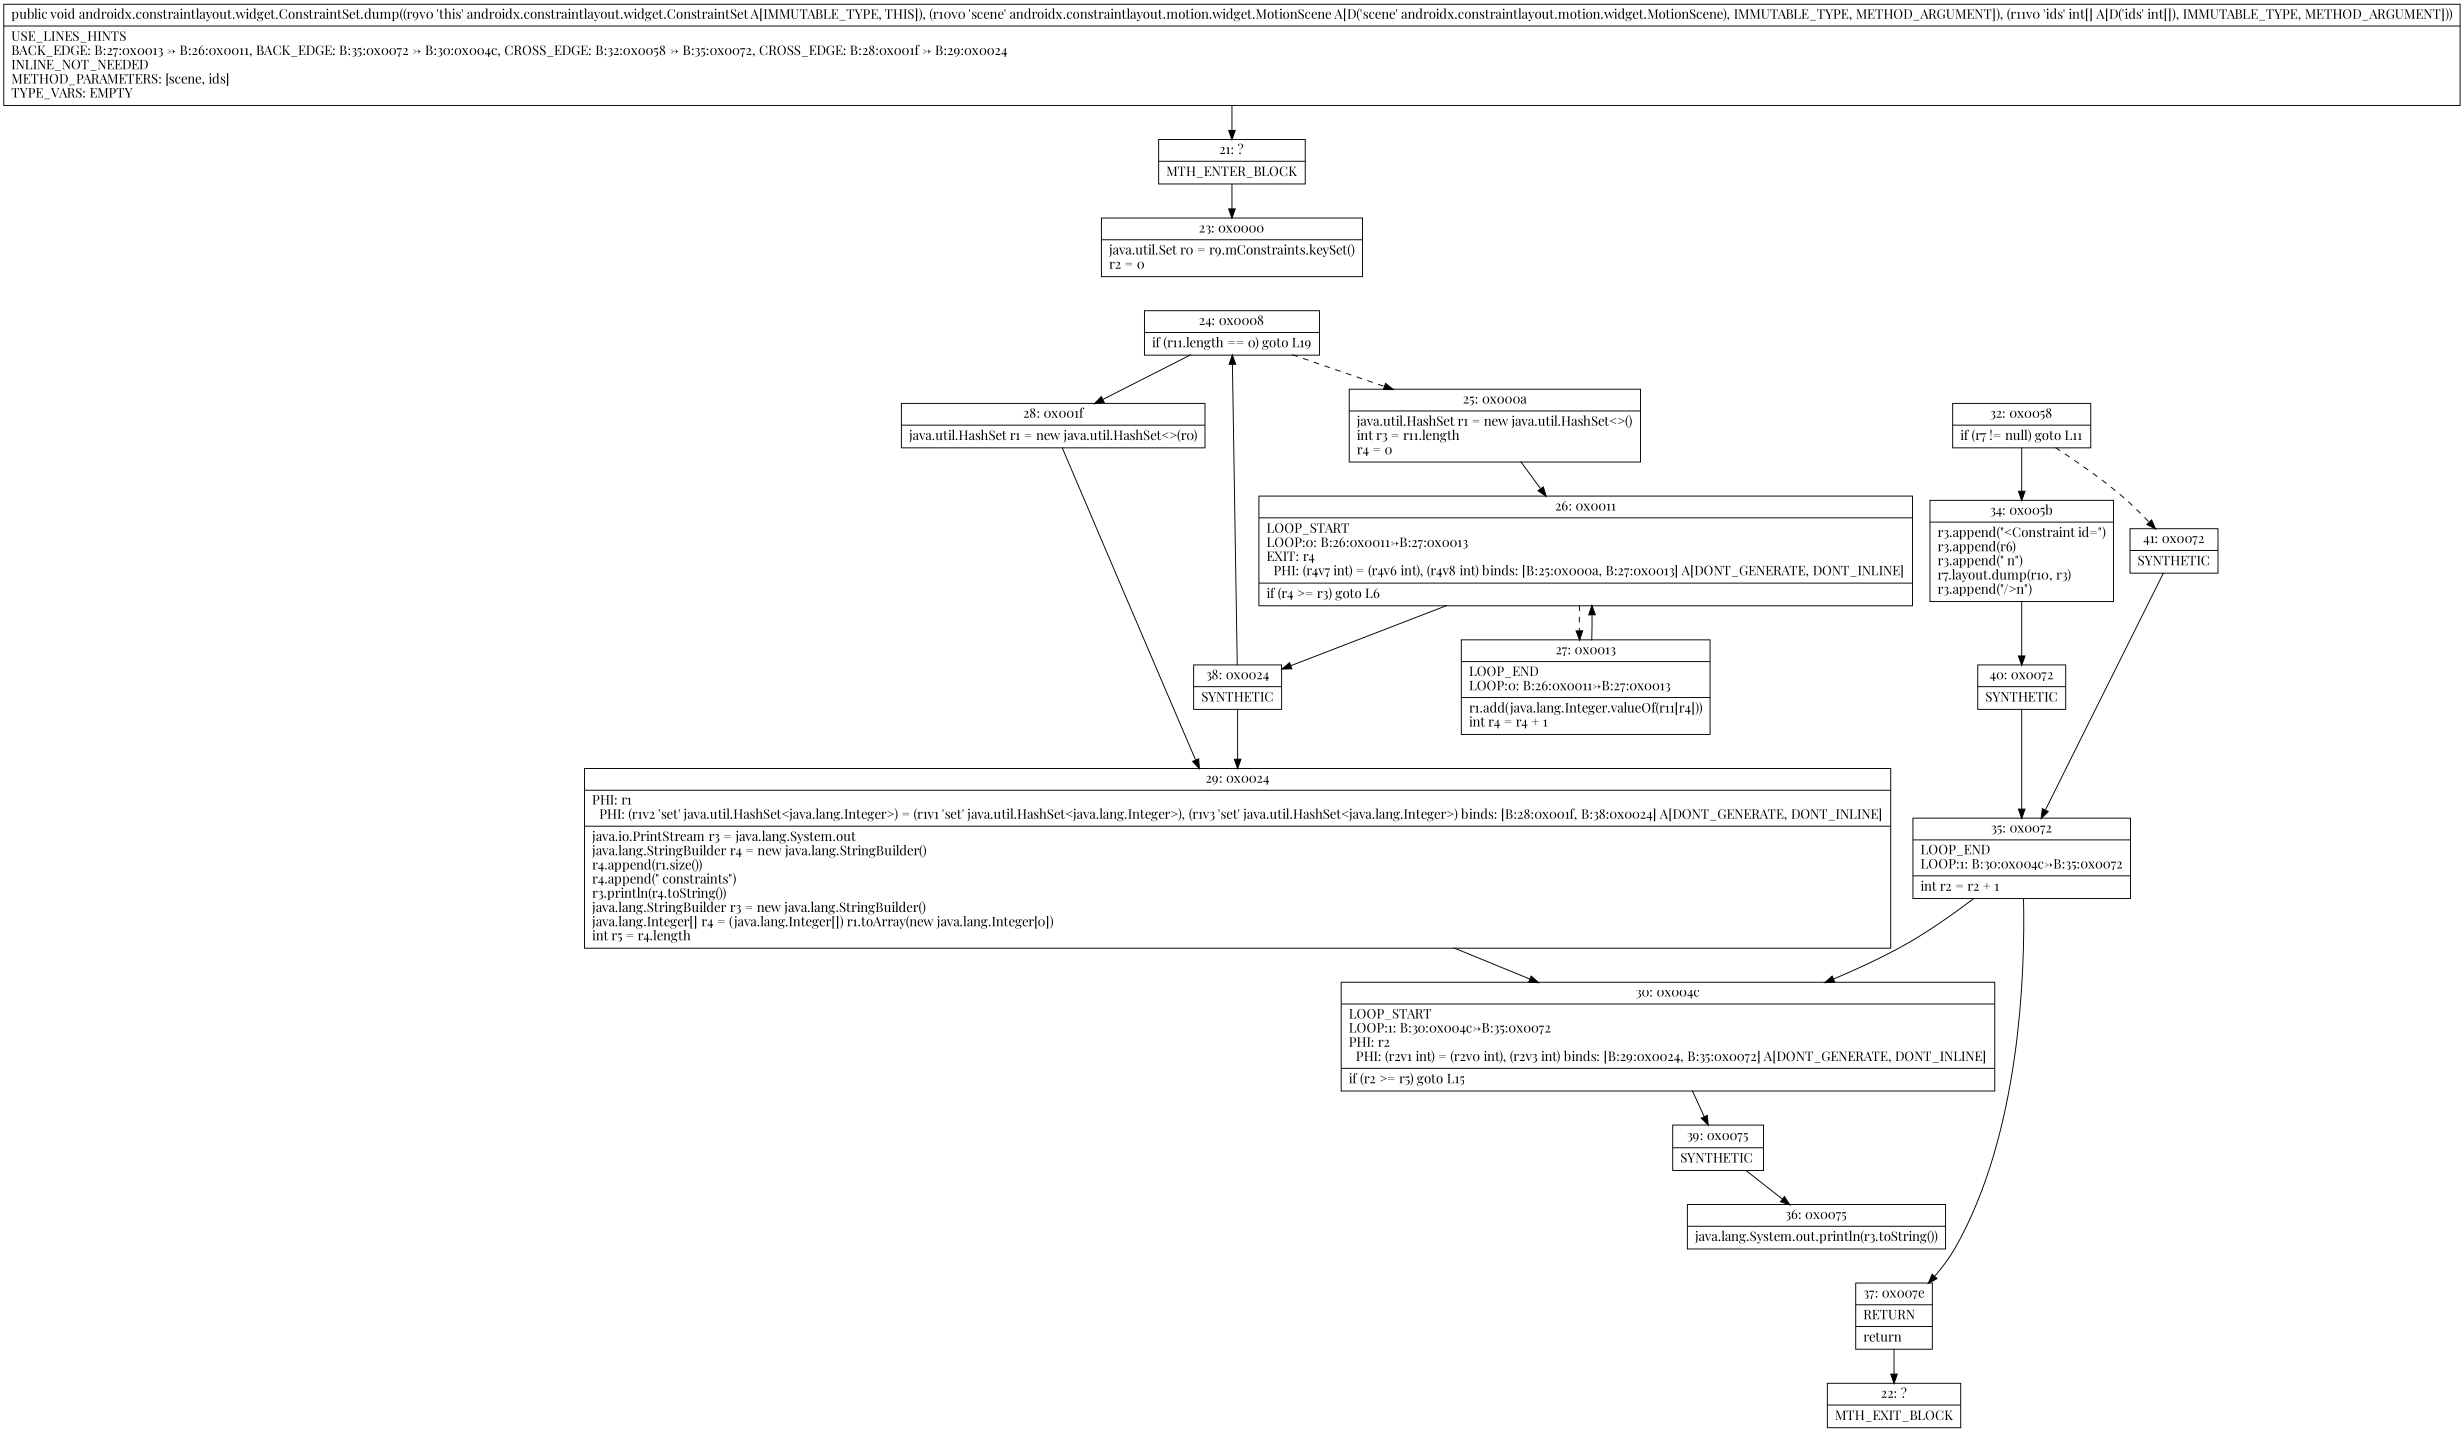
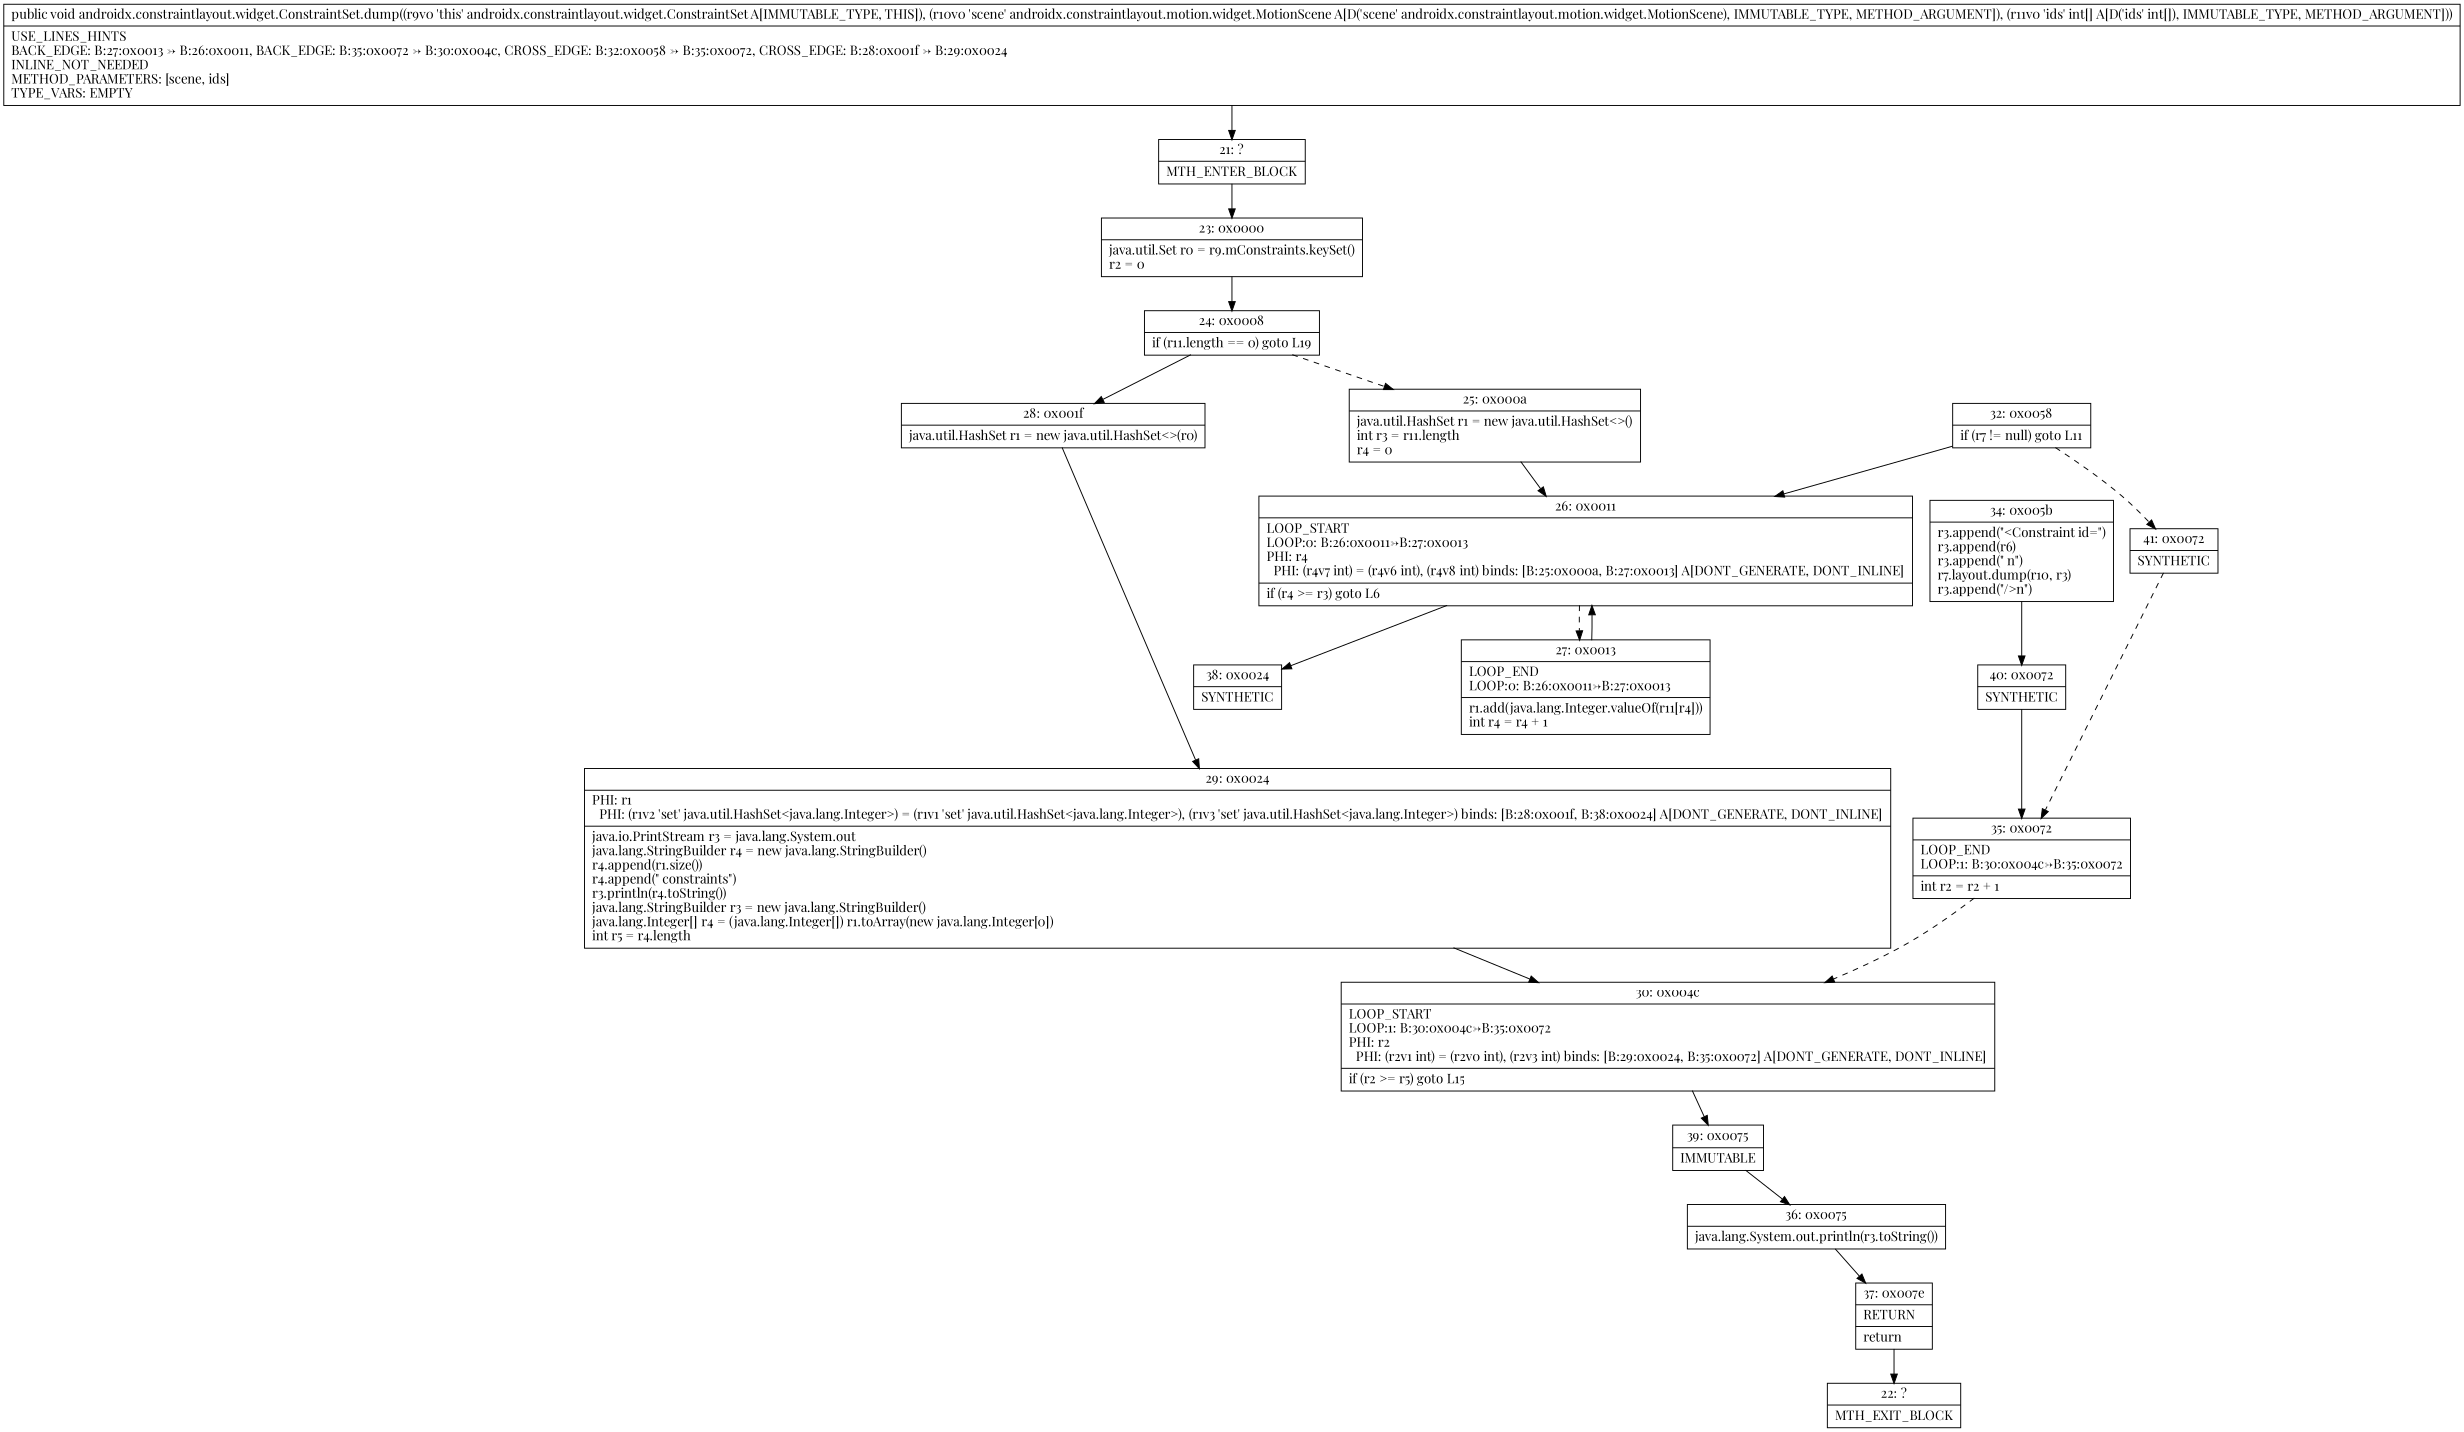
edge "32: 0x0058" -> "34: 0x005b": now "32: 0x0058" -> "26: 0x0011"
edge "38: 0x0024" -> "24: 0x0008": now "23: 0x0000" -> "24: 0x0008"
node "26: 0x0011": text "EXIT: r4" -> "PHI: r4"
edge "41: 0x0072" -> "35: 0x0072": style solid -> dashed
edge "38: 0x0024" -> "29: 0x0024": removed
edge "35: 0x0072" -> "30: 0x004c": style solid -> dashed
edge "35: 0x0072" -> "37: 0x007e": now "36: 0x0075" -> "37: 0x007e"
node "39: 0x0075": text "SYNTHETIC" -> "IMMUTABLE"
